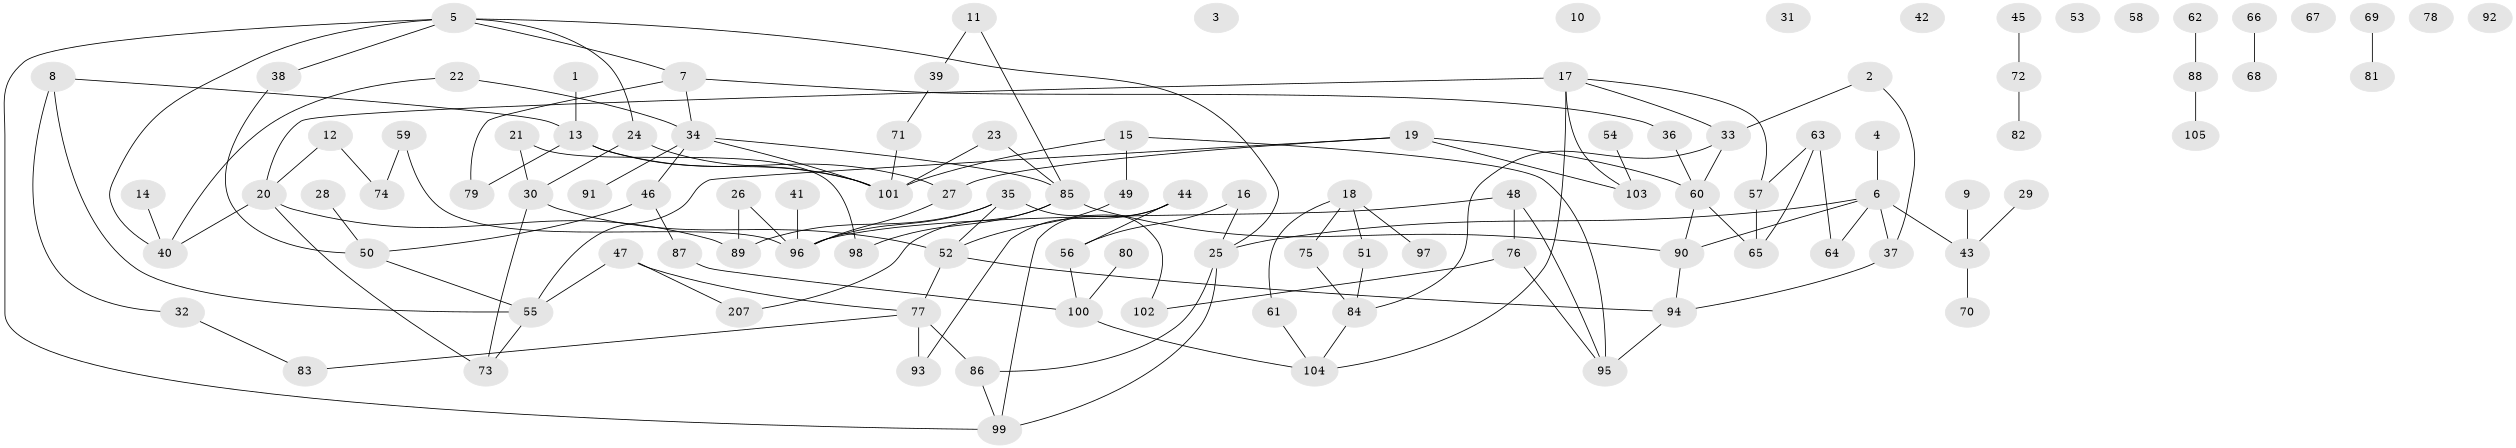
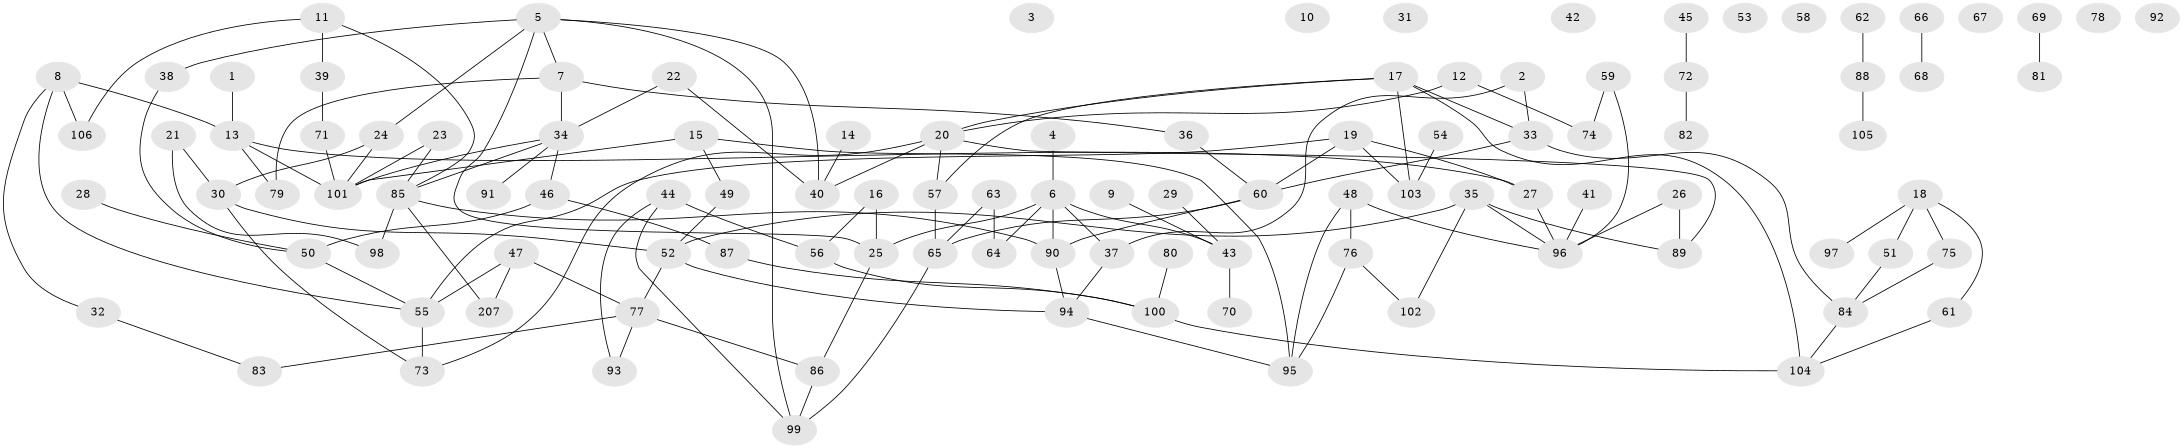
node "106": added
edge "63" -- "57": now "20" -- "57"
edge "25" -- "99": now "65" -- "99"
